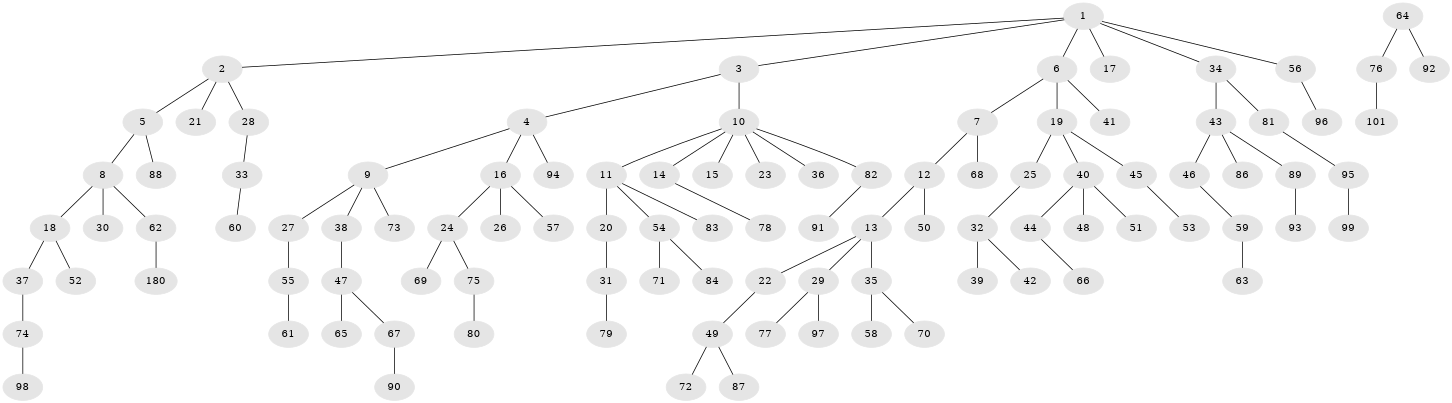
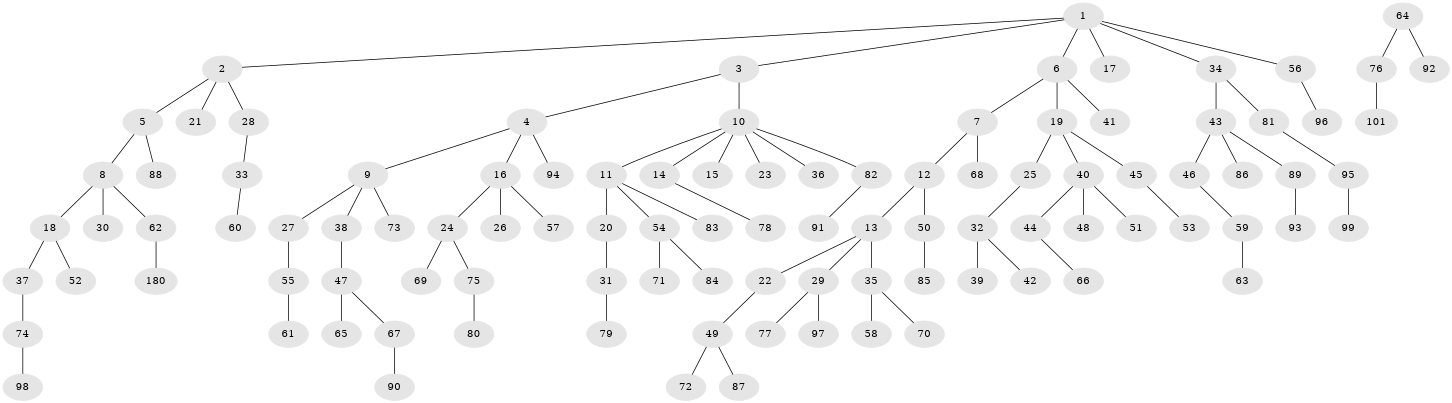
node "85": added
